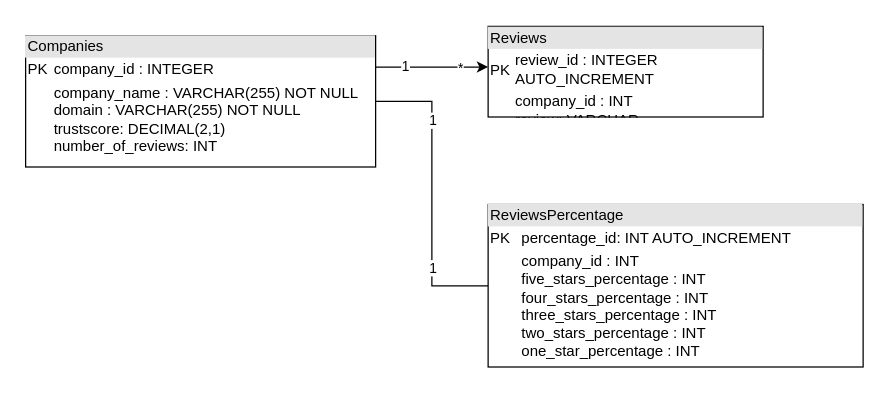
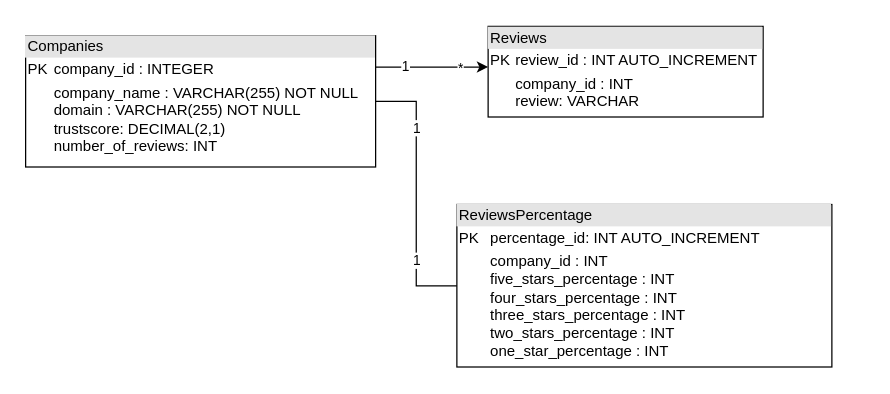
node "Reviews PK review_id : INTEGER AUTO_INCREMENT company_id : INT review: VARCHAR": label "Reviews PK review_id : INTEGER AUTO_INCREMENT company_id : INT review: VARCHAR" -> "Reviews PK review_id : INT AUTO_INCREMENT company_id : INT review: VARCHAR"
node "ReviewsPercentage PK percentage_id: INT AUTO_INCREMENT company_id : INT five_stars_percentage : INT four_stars_percentage : INT three_stars_percentage : INT two_stars_percentage : INT one_star_percentage : INT": moved (676, 286) -> (644, 286)
